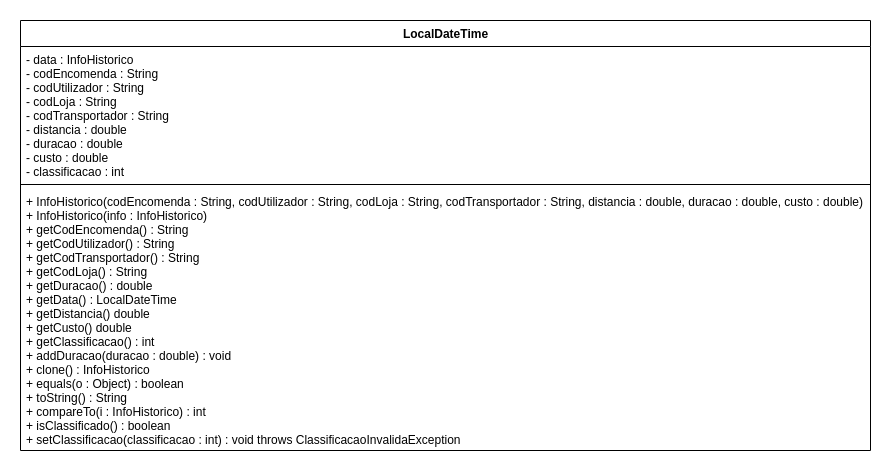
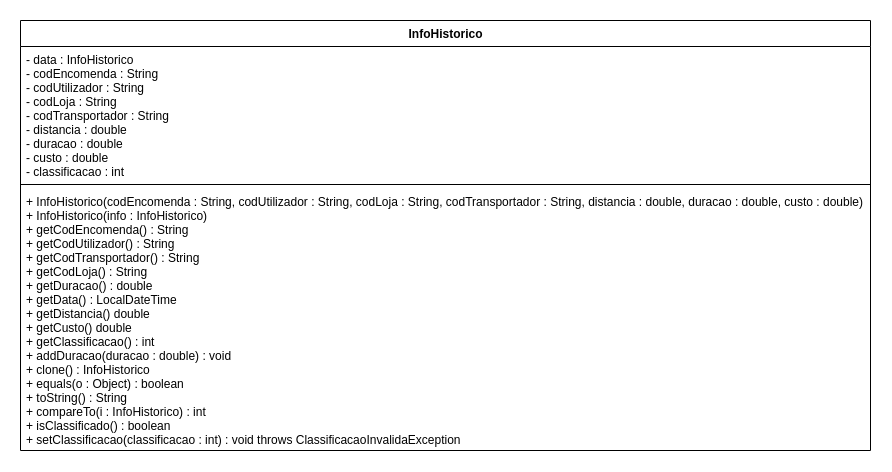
node "LocalDateTime": label "LocalDateTime" -> "InfoHistorico"
